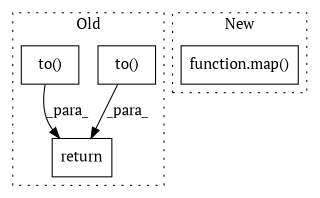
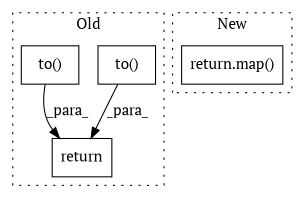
node "function.map()": label "function.map()" -> "return.map()"
